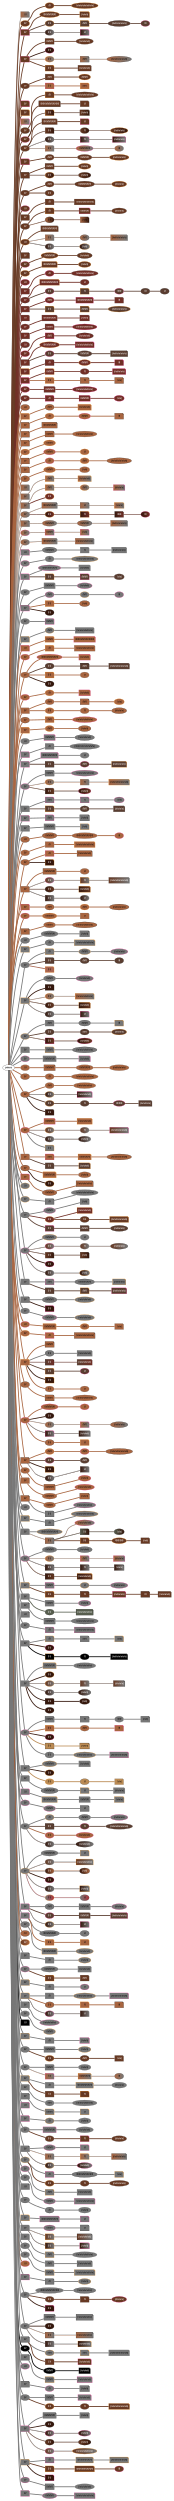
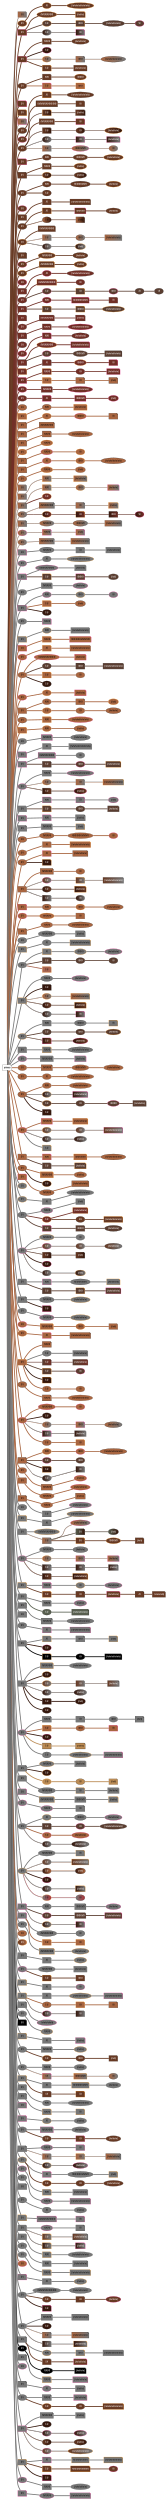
node "(?o?o?o?o?o?o?o?o?o)": shape ellipse -> note
node "primary": shape ellipse -> note
